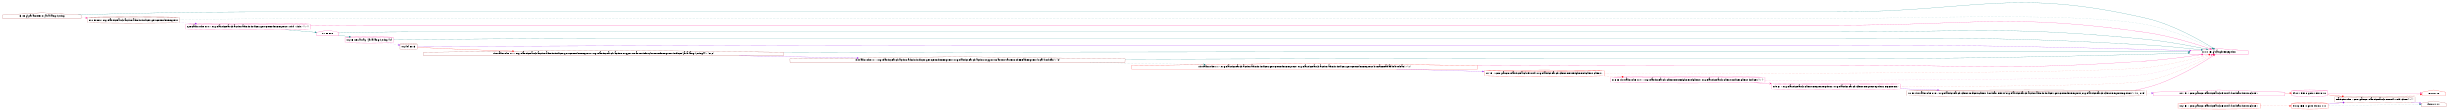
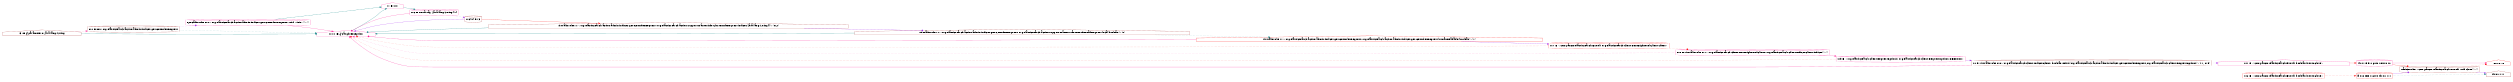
edge "r1 = $r0" -> "$r10 := @caughtexception": reversed
edge "r1 = $r0" -> "$r2 = newarray (java.lang.String)[1]": arrowhead dot -> vee
edge "$r2 = newarray (java.lang.String)[1]" -> "$r10 := @caughtexception": color teal -> deeppink
